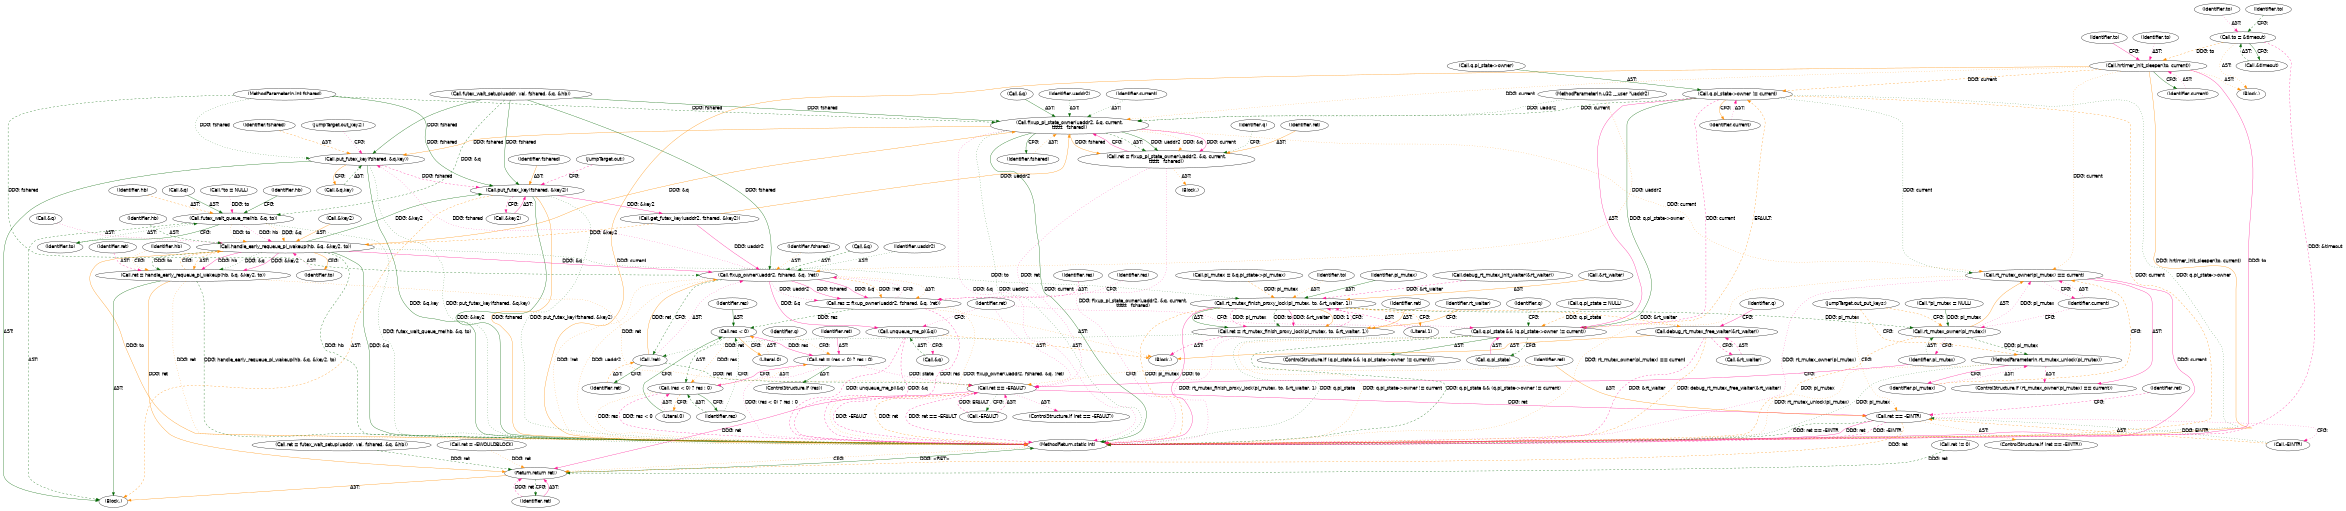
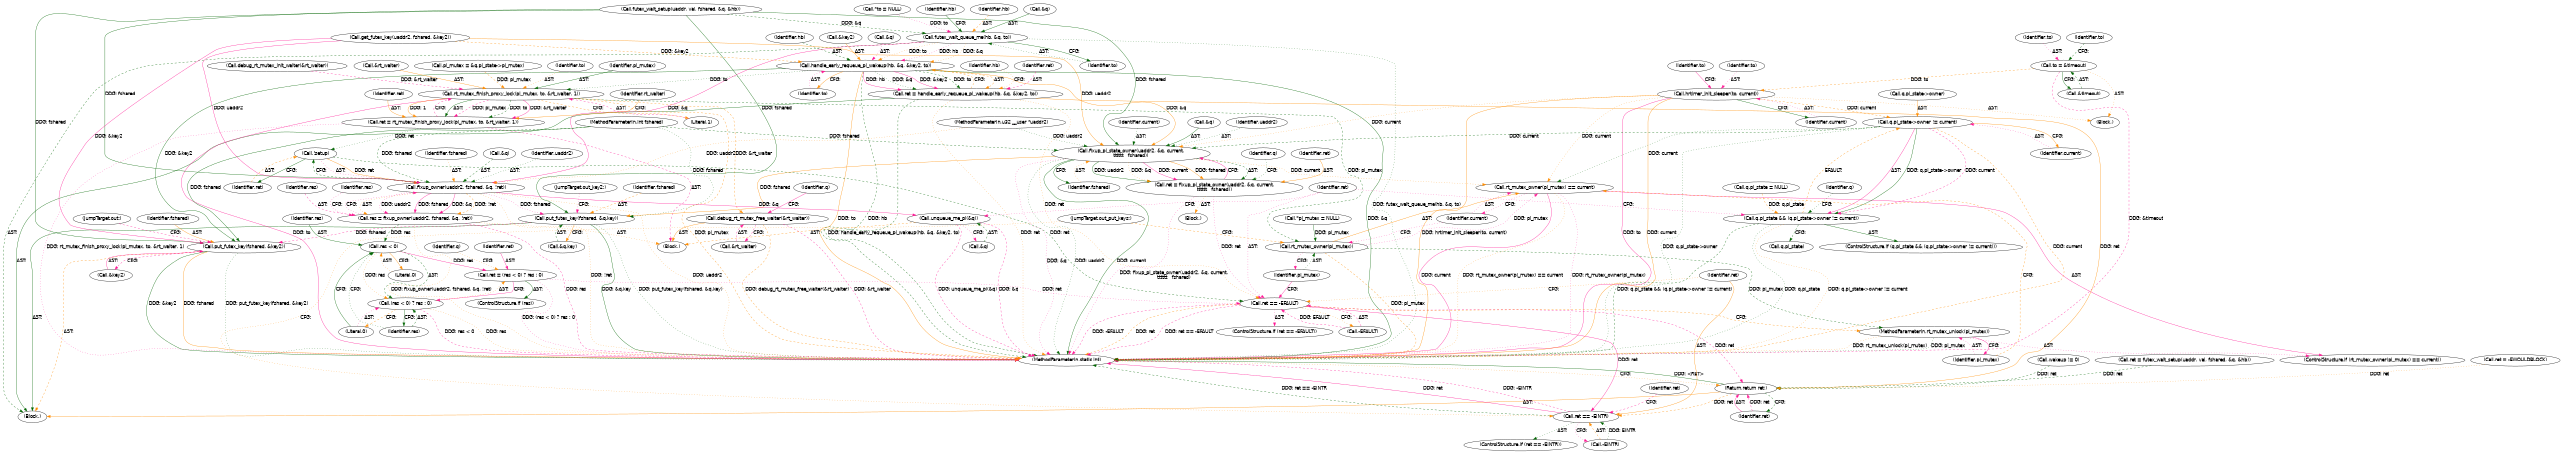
edge "(Call,q.pi_state->owner)" -> "(Call,q.pi_state->owner != current)": color darkgreen -> darkorange
edge "(Call,put_futex_key(fshared, &key2))" -> "(Call,get_futex_key(uaddr2, fshared, &key2))": reversed
edge "(Call,handle_early_requeue_pi_wakeup(hb, &q, &key2, to))" -> "(Call,fixup_owner(uaddr2, fshared, &q, !ret))": now "(Call,futex_wait_queue_me(hb, &q, to))" -> "(Call,fixup_owner(uaddr2, fshared, &q, !ret))"
edge "(JumpTarget,out_put_keys:)" -> "(MethodParameterIn,rt_mutex_unlock(pi_mutex))": now "(Call,ret == -EFAULT)" -> "(MethodParameterIn,rt_mutex_unlock(pi_mutex))"
edge "(Call,q.pi_state)" -> "(Call,q.pi_state && (q.pi_state->owner != current))": removed, label "AST:"
node "(Call,!ret)": label "(Call,!ret)" -> "(Call,!setup)"
edge "(MethodParameterIn,rt_mutex_unlock(pi_mutex))" -> "(ControlStructure,if (rt_mutex_owner(pi_mutex) == current))": style dashed -> dotted
edge "(Call,ret = (res < 0) ? res : 0)" -> "(Call,ret == -EFAULT)": label "DDG: state" -> "DDG: ret"
edge "(Call,ret == -EFAULT)" -> "(Call,-EFAULT)": color darkgreen -> darkorange
edge "(Call,ret == -EFAULT)" -> "(Return,return ret;)": style solid -> dashed
edge "(Call,ret == -EINTR)" -> "(ControlStructure,if (ret == -EINTR))": color darkorange -> darkgreen
node "(MethodReturn,static int)": label "(MethodReturn,static int)" -> "(MethodParameterIn,static int)"
node "(Call,ret != 0)": label "(Call,ret != 0)" -> "(Call,wakeup != 0)"
edge "(Call,ret == -EINTR)" -> "(Return,return ret;)": reversed
